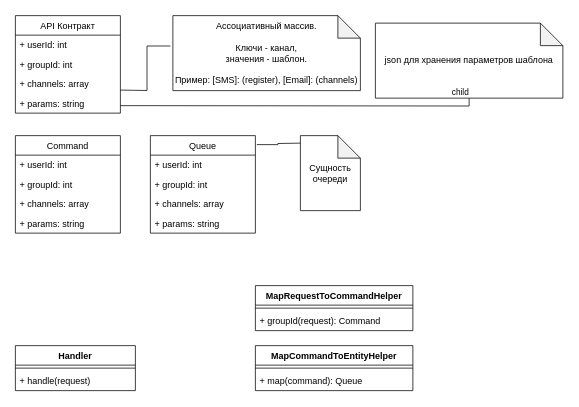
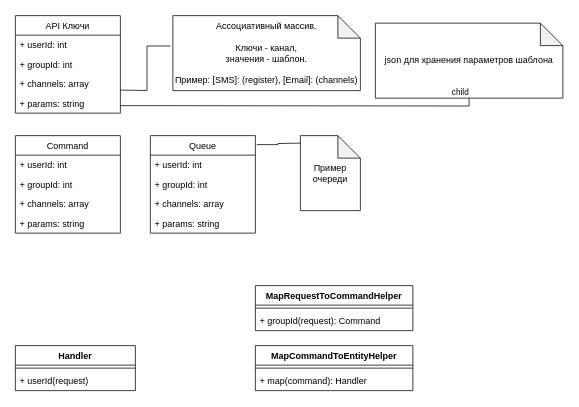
node "API Контракт": label "API Контракт" -> "API Ключи"
node "Сущность очереди": label "Сущность очереди" -> "Пример очереди"
node "+ handle(request)": label "+ handle(request)" -> "+ userId(request)"
node "+ map(command): Queue": label "+ map(command): Queue" -> "+ map(command): Handler"
